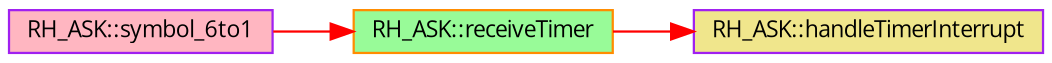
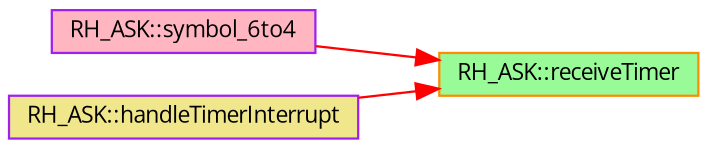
node "RH_ASK::symbol_6to1": label "RH_ASK::symbol_6to1" -> "RH_ASK::symbol_6to4"
edge "RH_ASK::receiveTimer" -> "RH_ASK::handleTimerInterrupt": reversed
